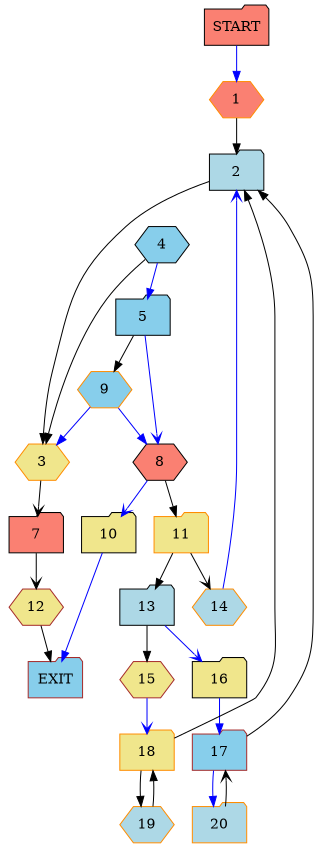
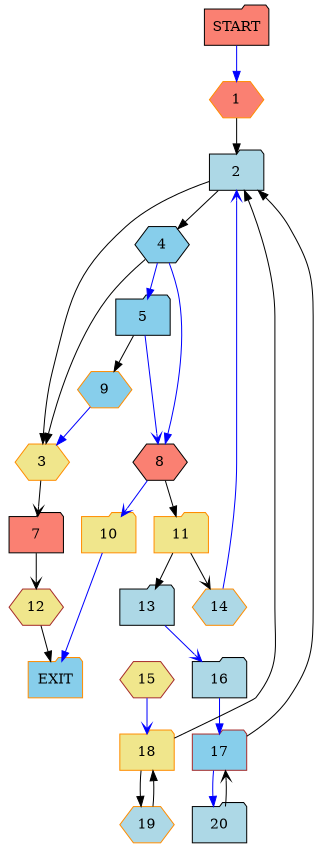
edge "2" -> "4": added
edge "9" -> "8": now "4" -> "8"
node "10": color black -> darkorange
edge "13" -> "15": removed
node "EXIT": color brown -> darkorange
node "16": fillcolor khaki -> lightblue
node "20": color darkorange -> black
